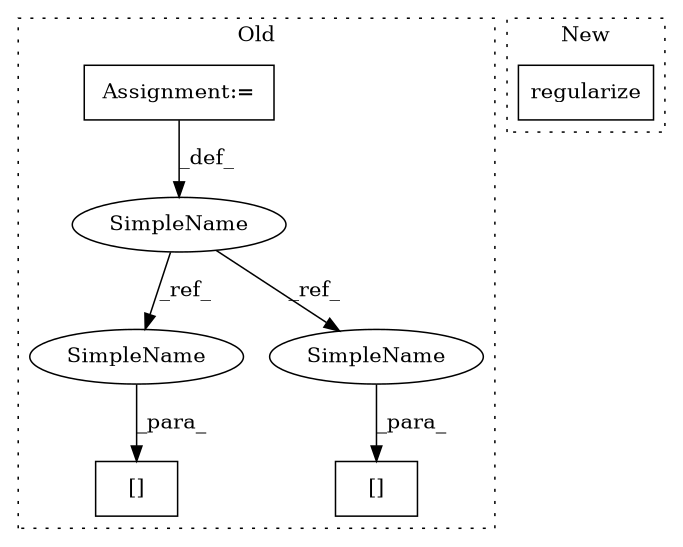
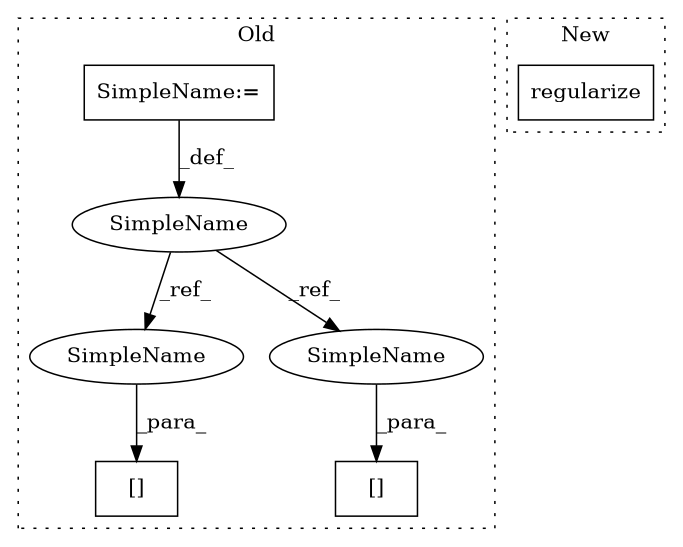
node "Assignment:=": label "Assignment:=" -> "SimpleName:="
